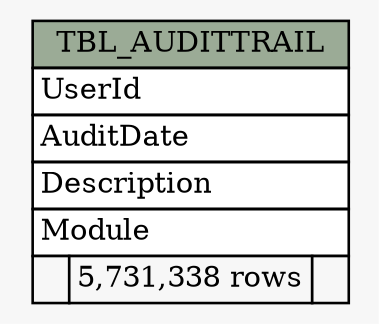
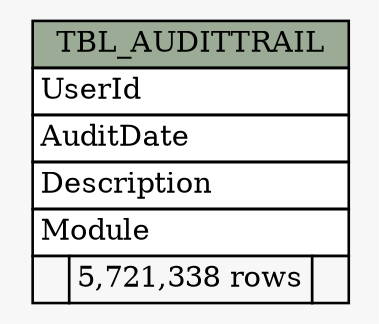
node "TBL_AUDITTRAIL": text "5,731,338 rows" -> "5,721,338 rows"
